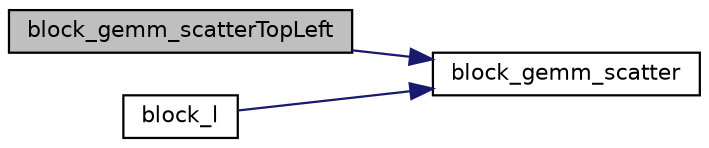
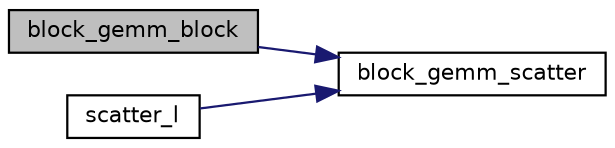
node "block_gemm_scatterTopLeft": label "block_gemm_scatterTopLeft" -> "block_gemm_block"
node "block_l": label "block_l" -> "scatter_l"
